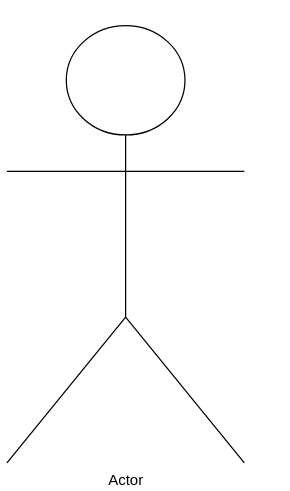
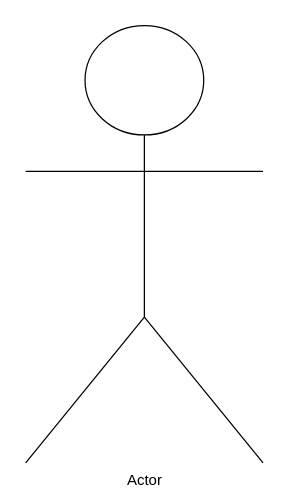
node "Actor": moved (126, 244) -> (144, 244)
